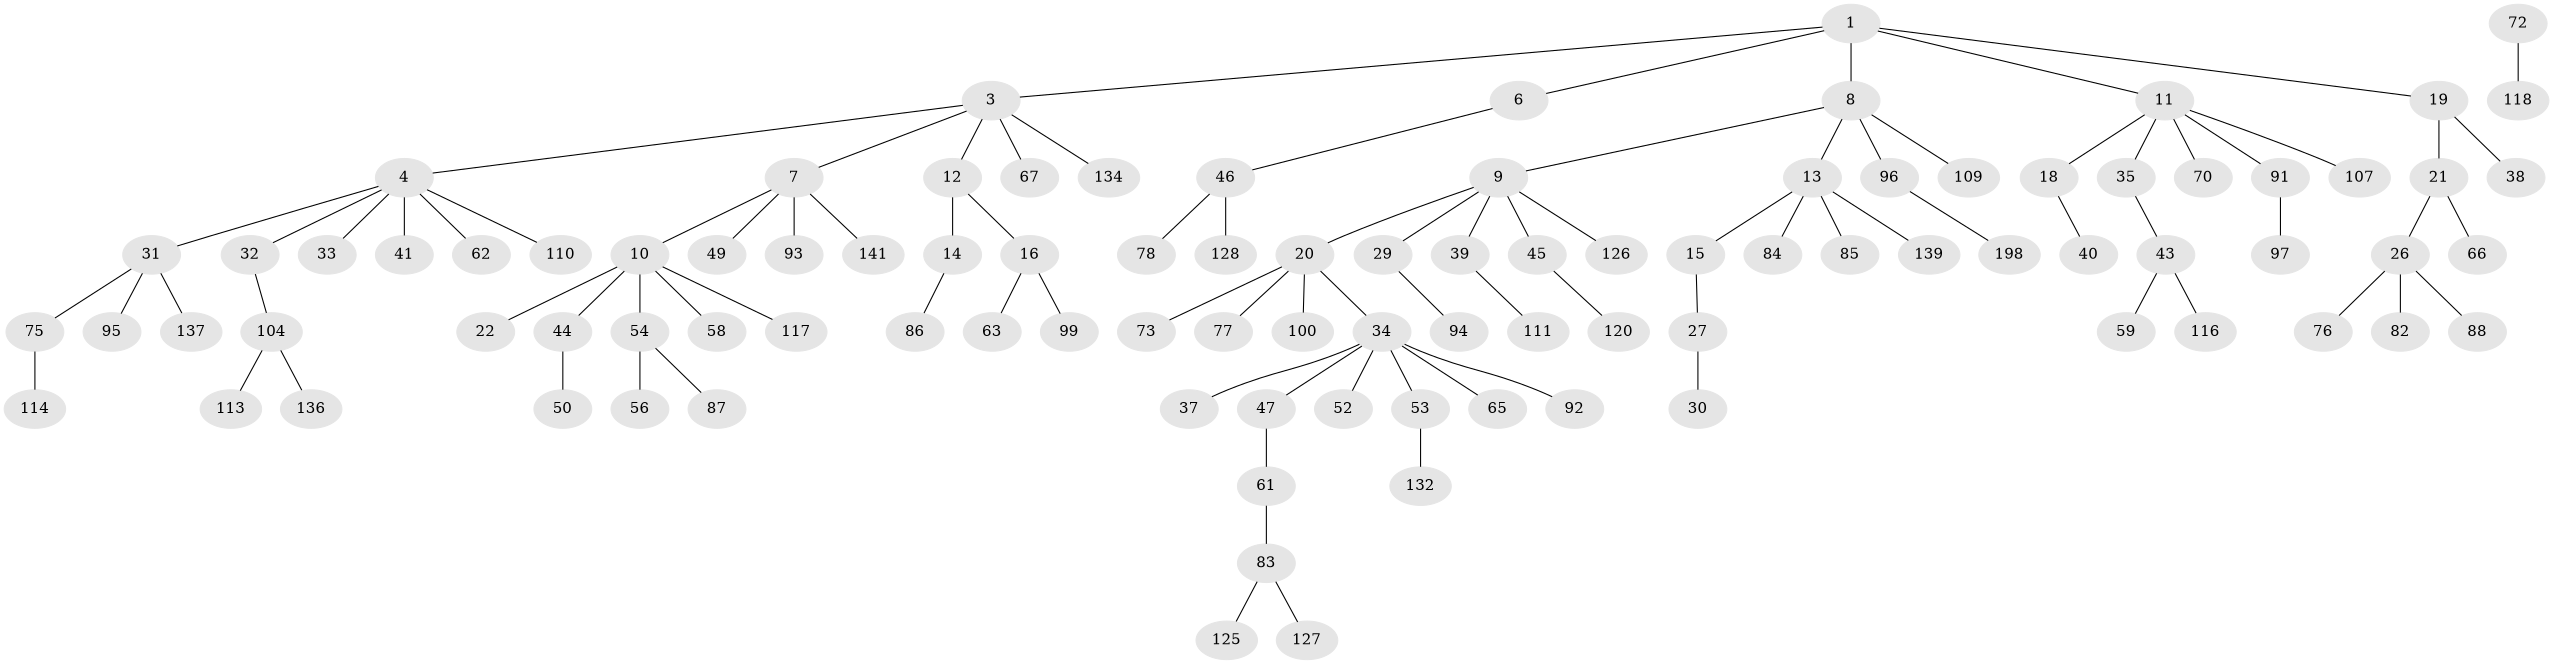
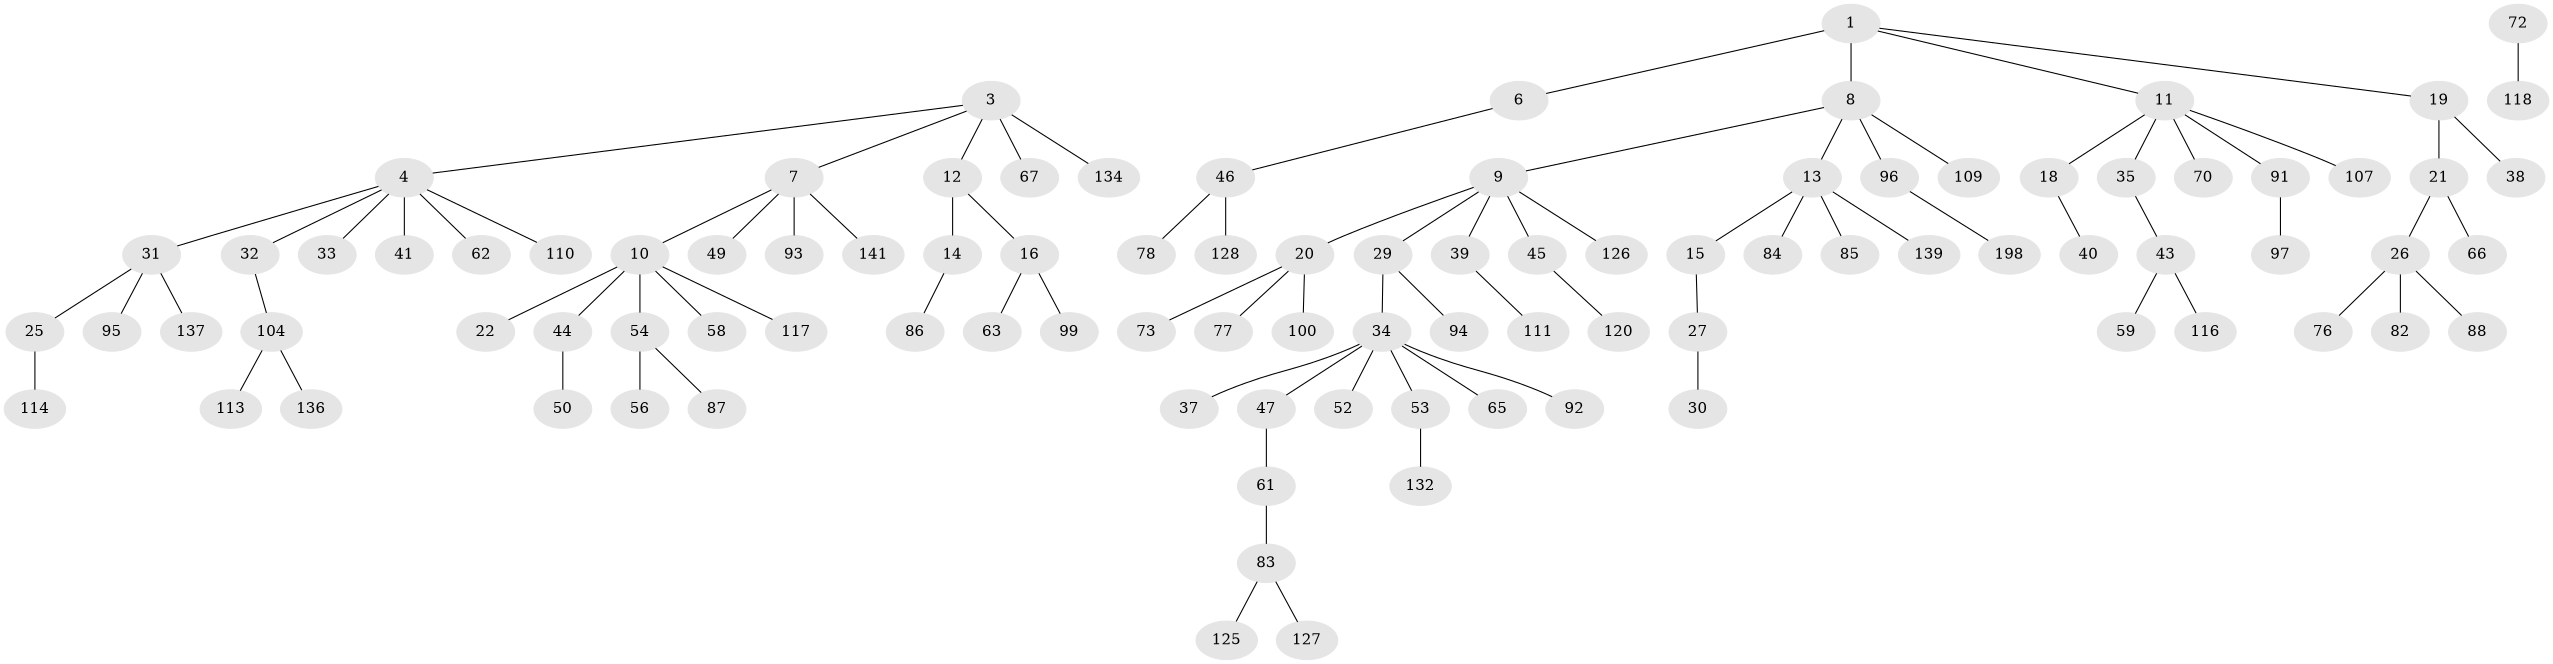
edge "1" -- "3": removed
edge "20" -- "34": now "29" -- "34"
node "75": label "75" -> "25"
